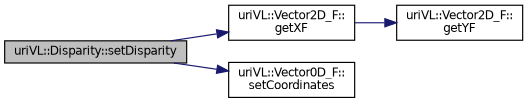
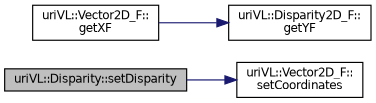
node "uriVL::Vector2D_F:: getYF": label "uriVL::Vector2D_F:: getYF" -> "uriVL::Disparity2D_F:: getYF"
edge "uriVL::Disparity::setDisparity" -> "uriVL::Vector2D_F:: getXF": removed
node "uriVL::Vector0D_F:: setCoordinates": label "uriVL::Vector0D_F:: setCoordinates" -> "uriVL::Vector2D_F:: setCoordinates"
